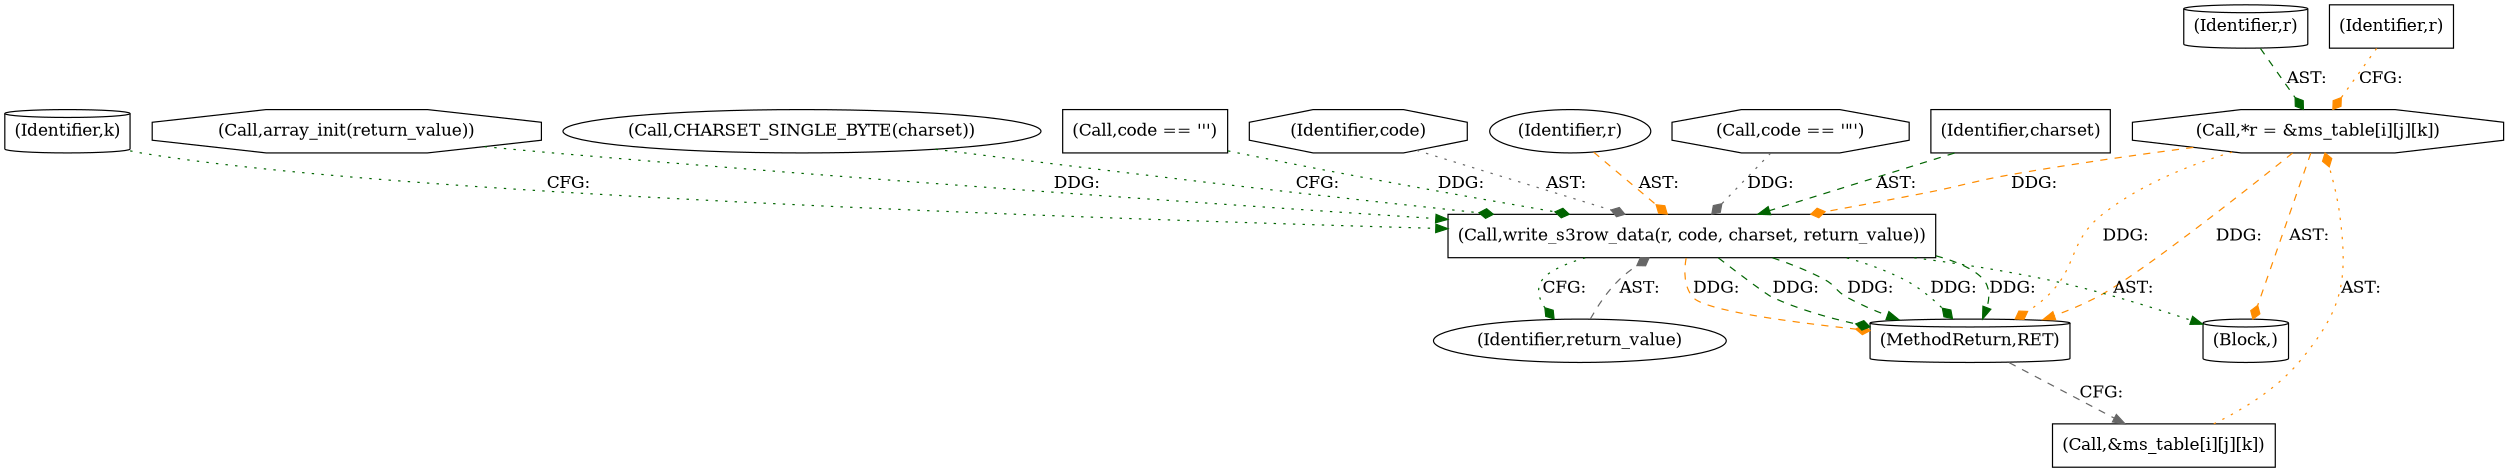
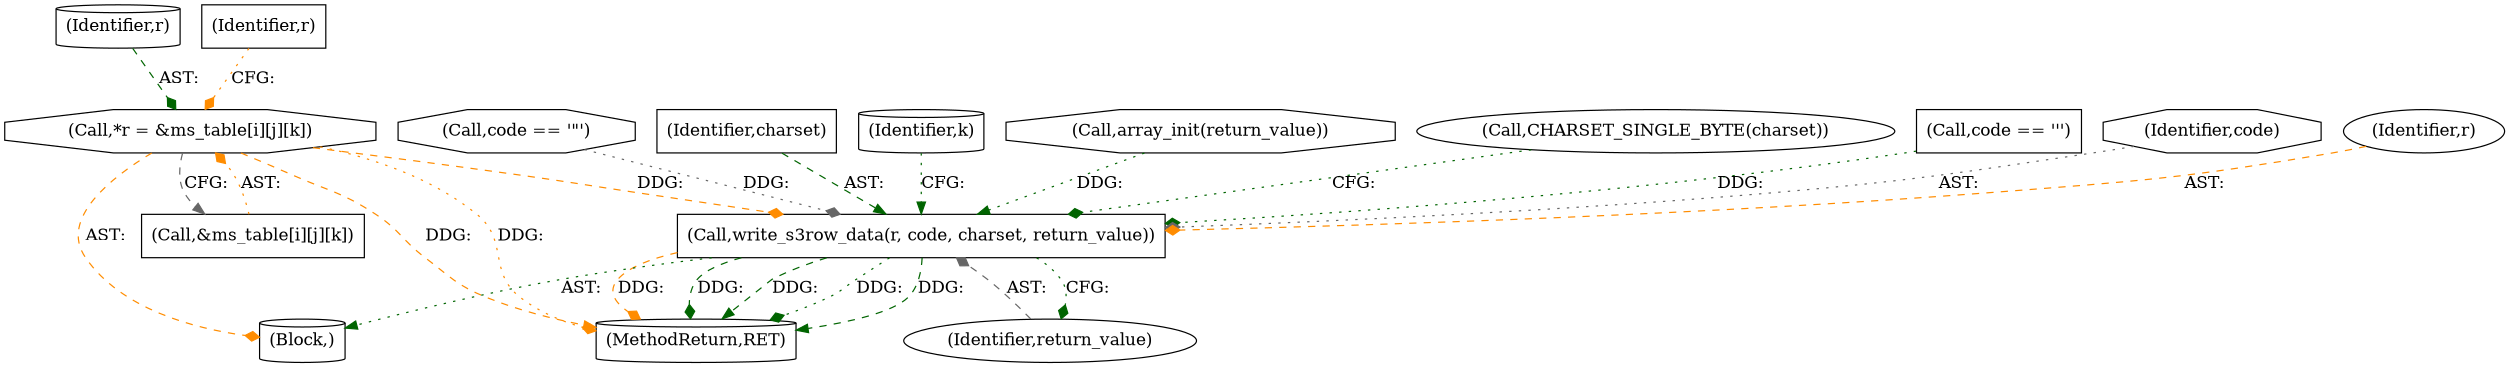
edge "(MethodReturn,RET)" -> "(Call,&ms_table[i][j][k])": now "(Call,*r = &ms_table[i][j][k])" -> "(Call,&ms_table[i][j][k])"
